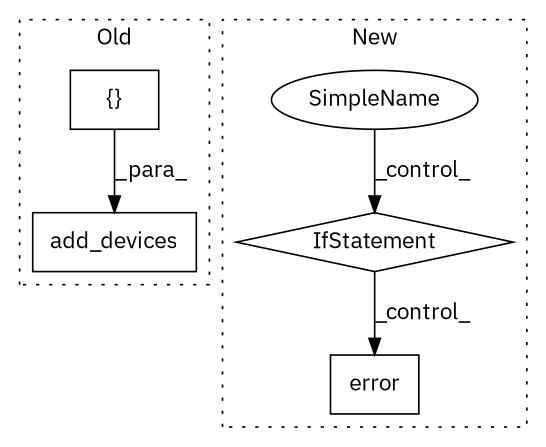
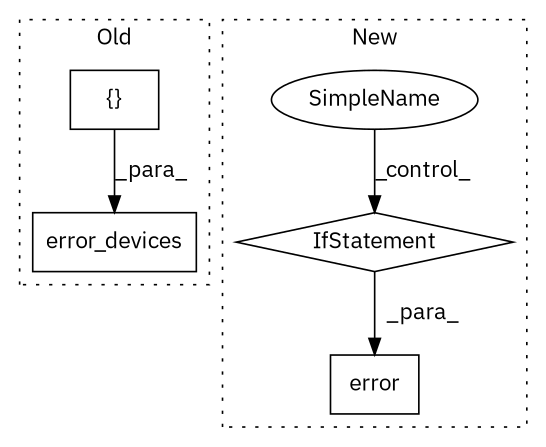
node "add_devices": label "add_devices" -> "error_devices"
edge "IfStatement" -> "error": label "_control_" -> "_para_"
